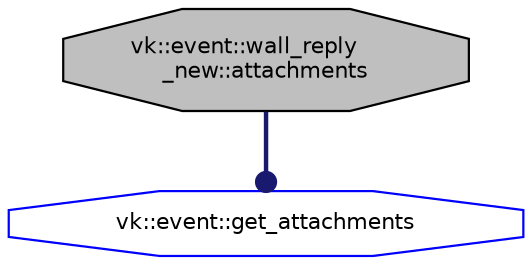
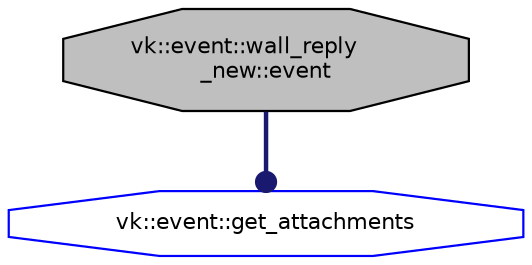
node "vk::event::wall_reply _new::attachments": label "vk::event::wall_reply _new::attachments" -> "vk::event::wall_reply _new::event"
